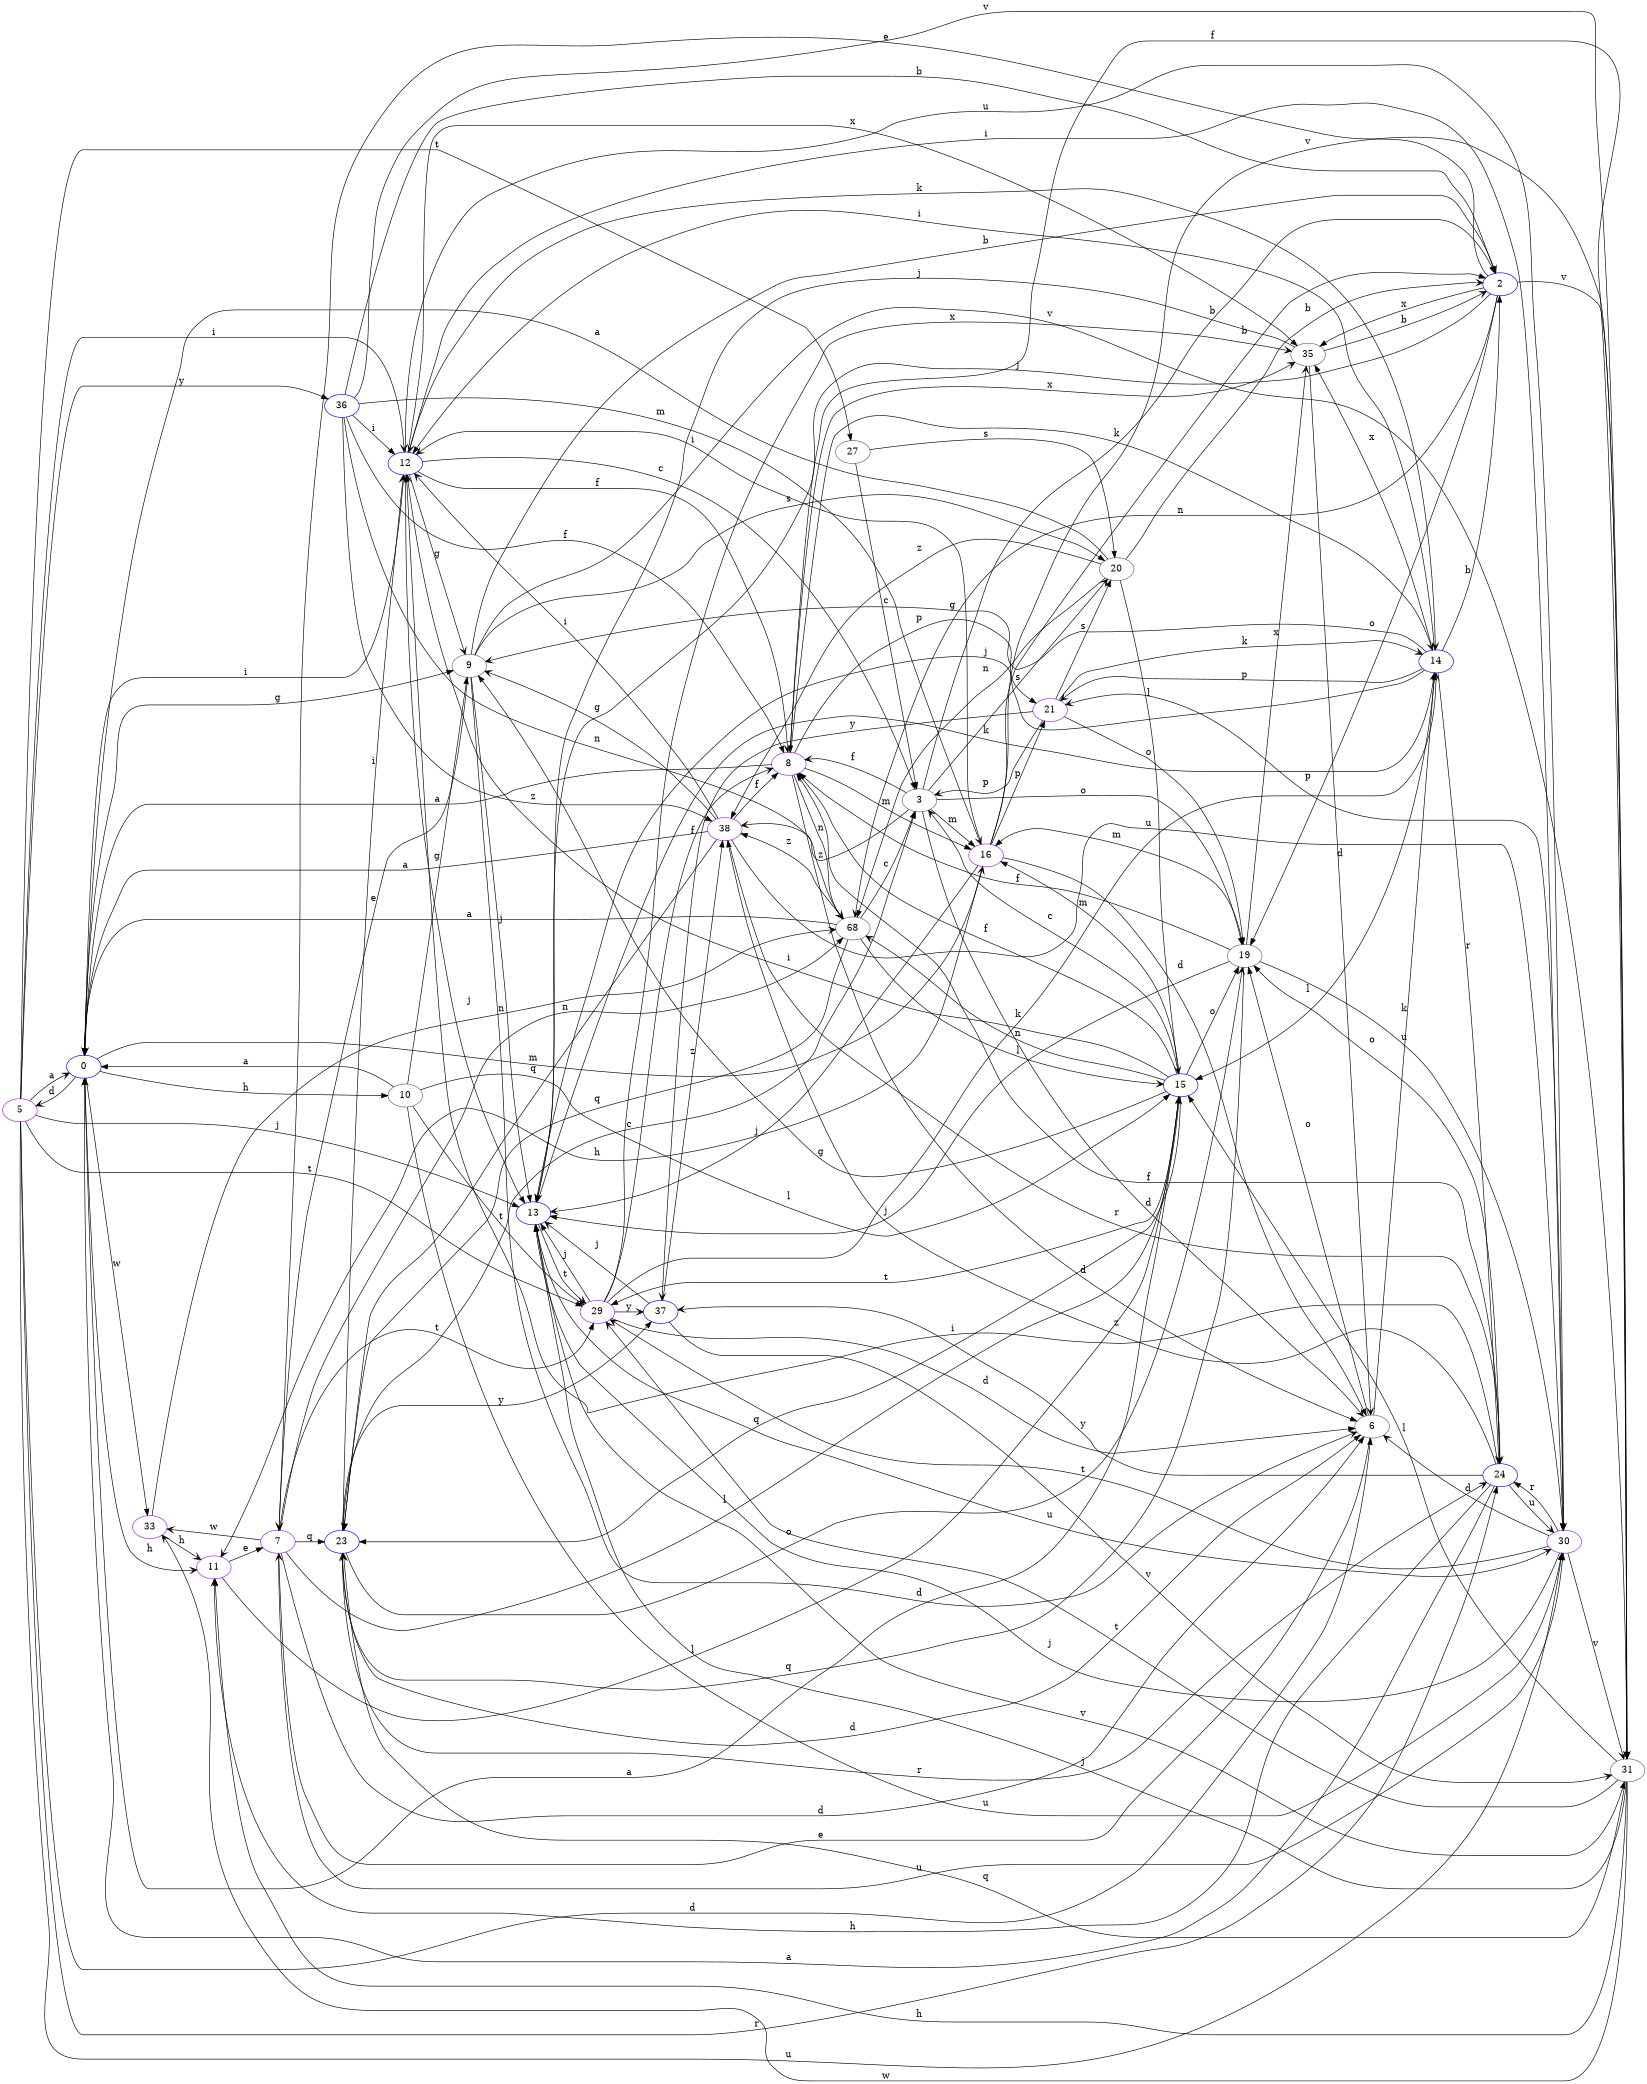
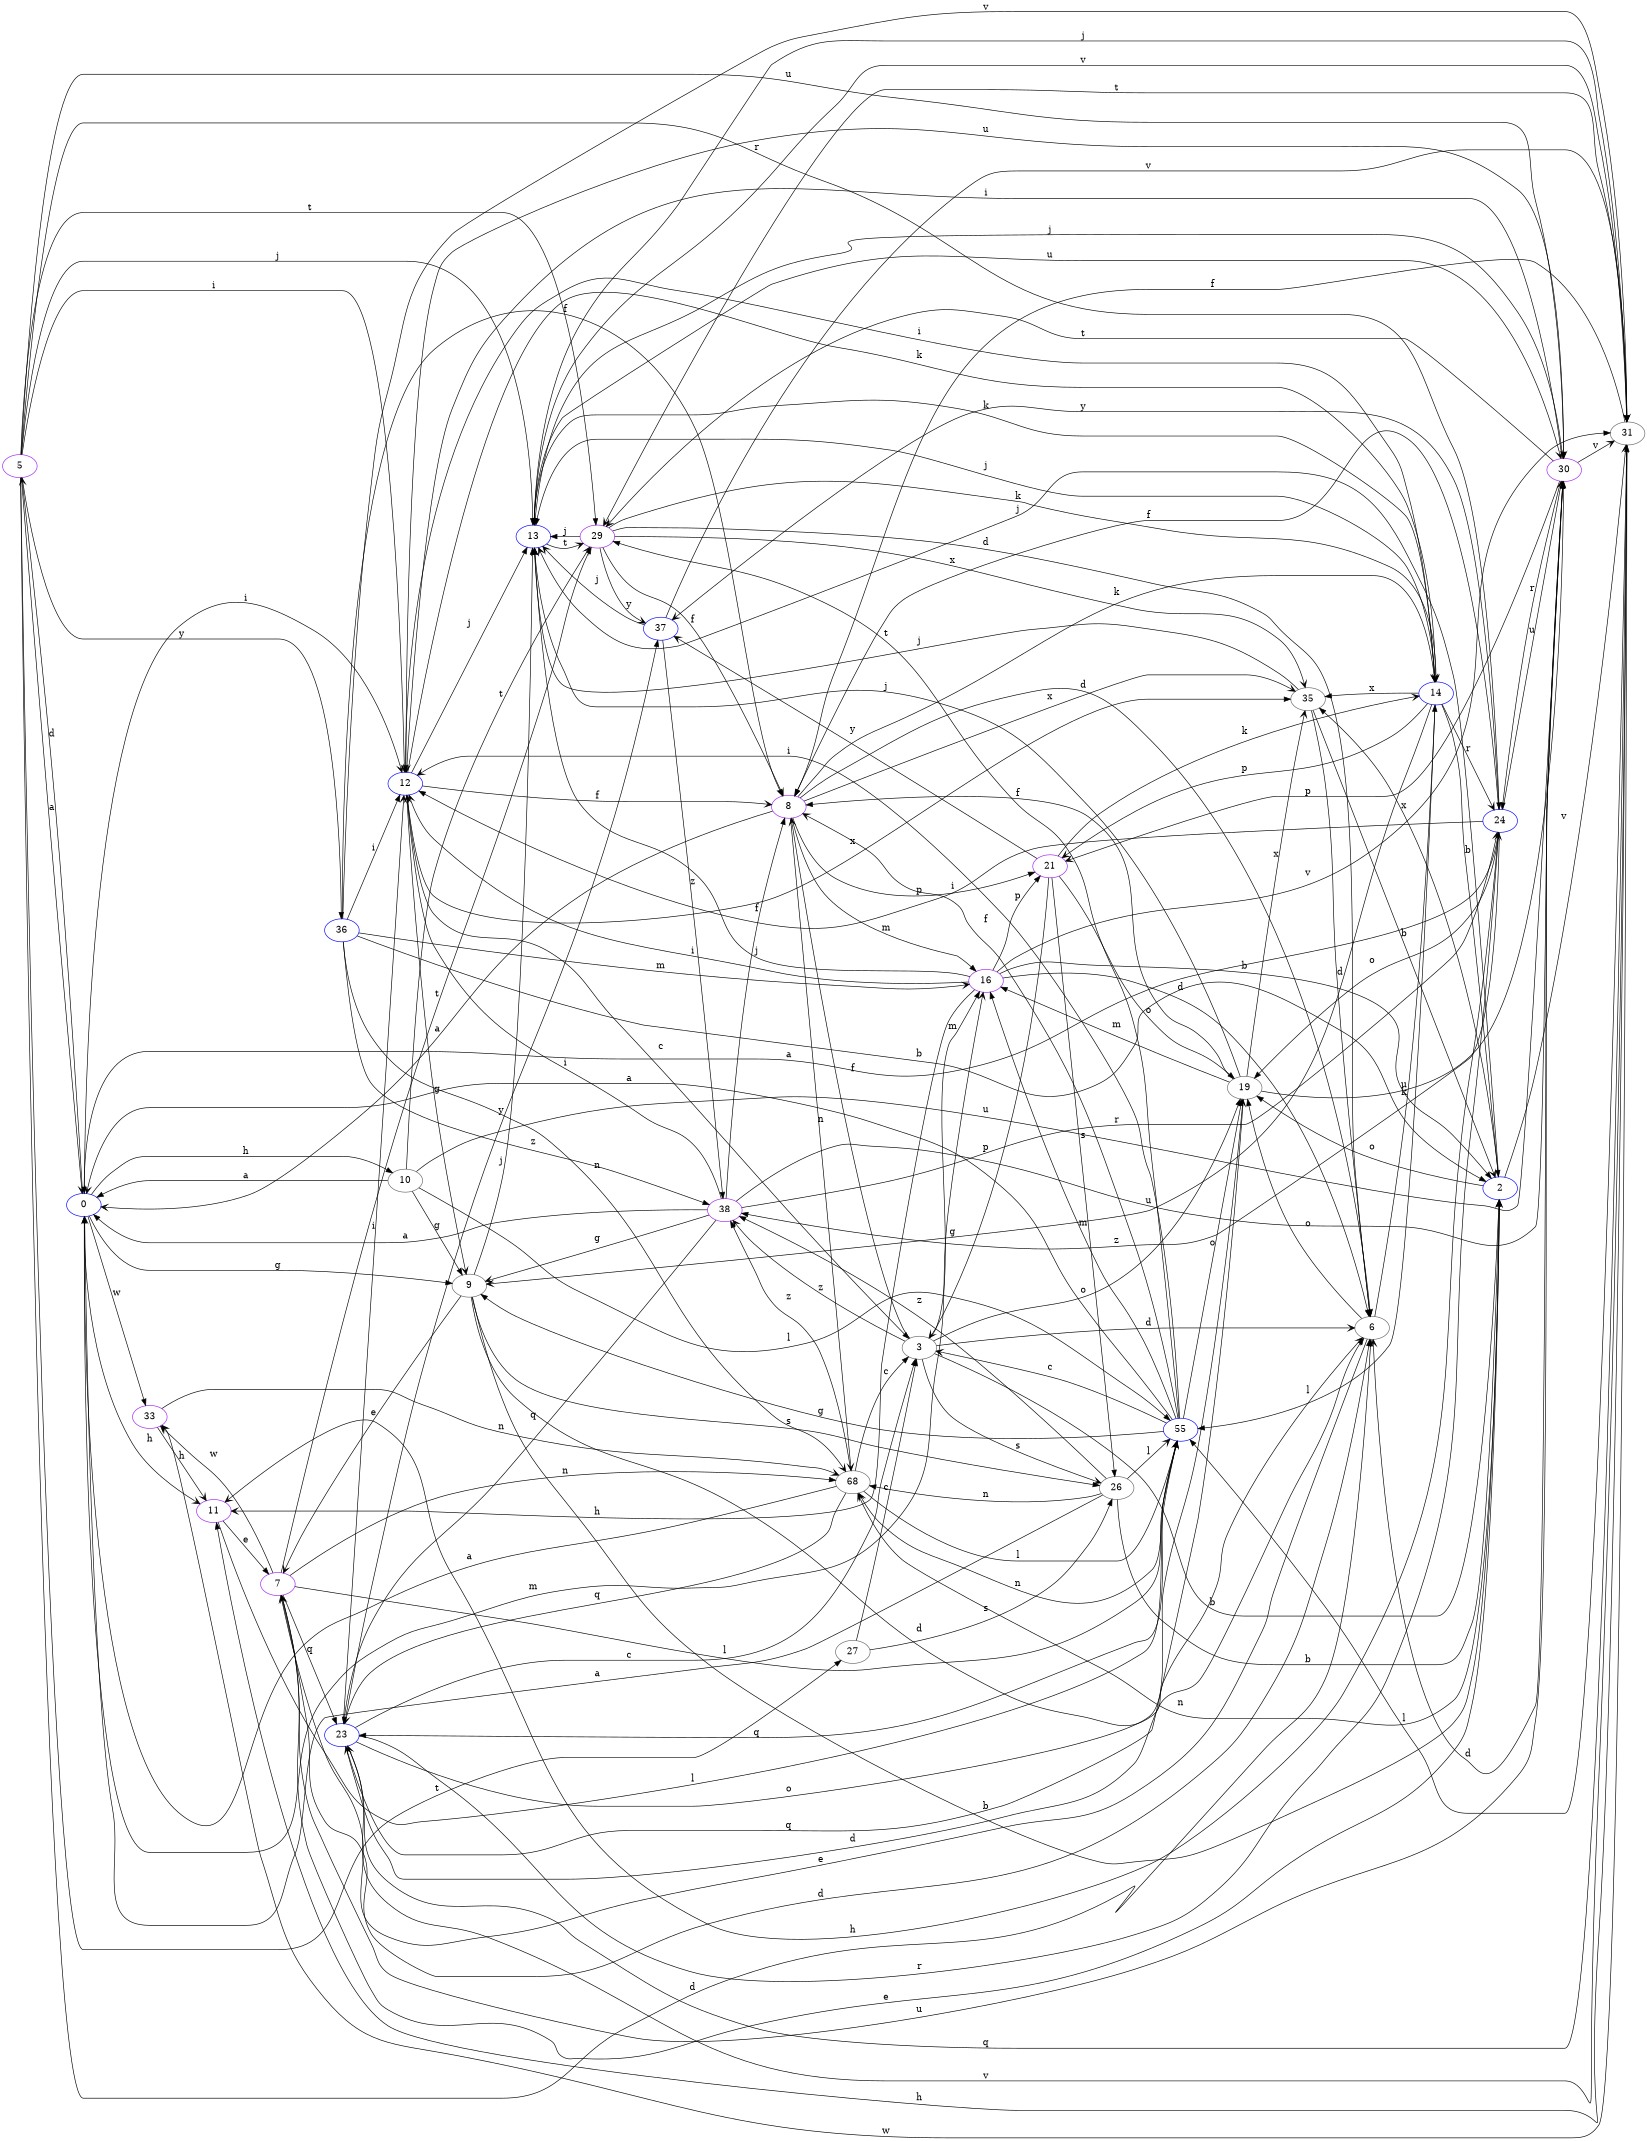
edge "9" -> "31": now "23" -> "31"
node "20": label "20" -> "26"
node "15": label "15" -> "55"
